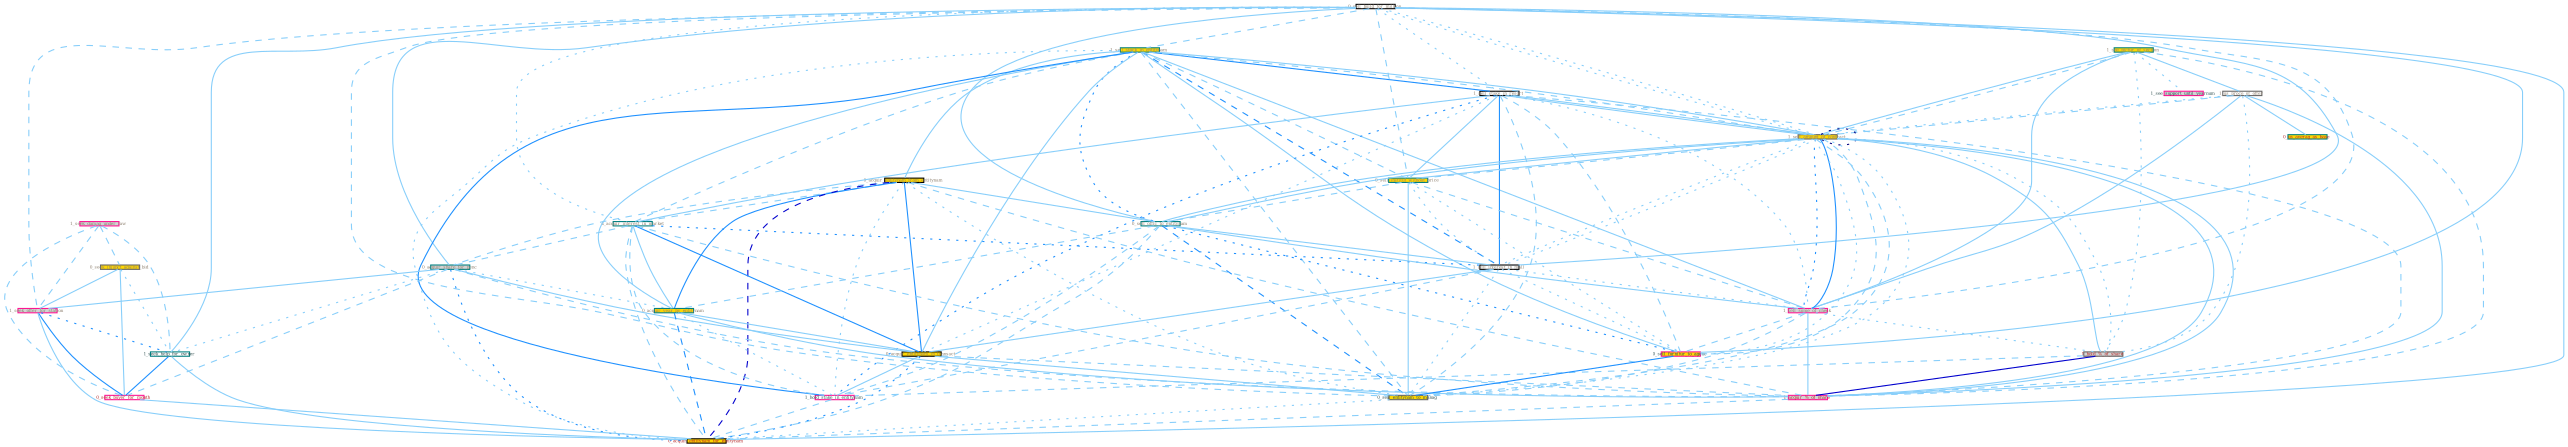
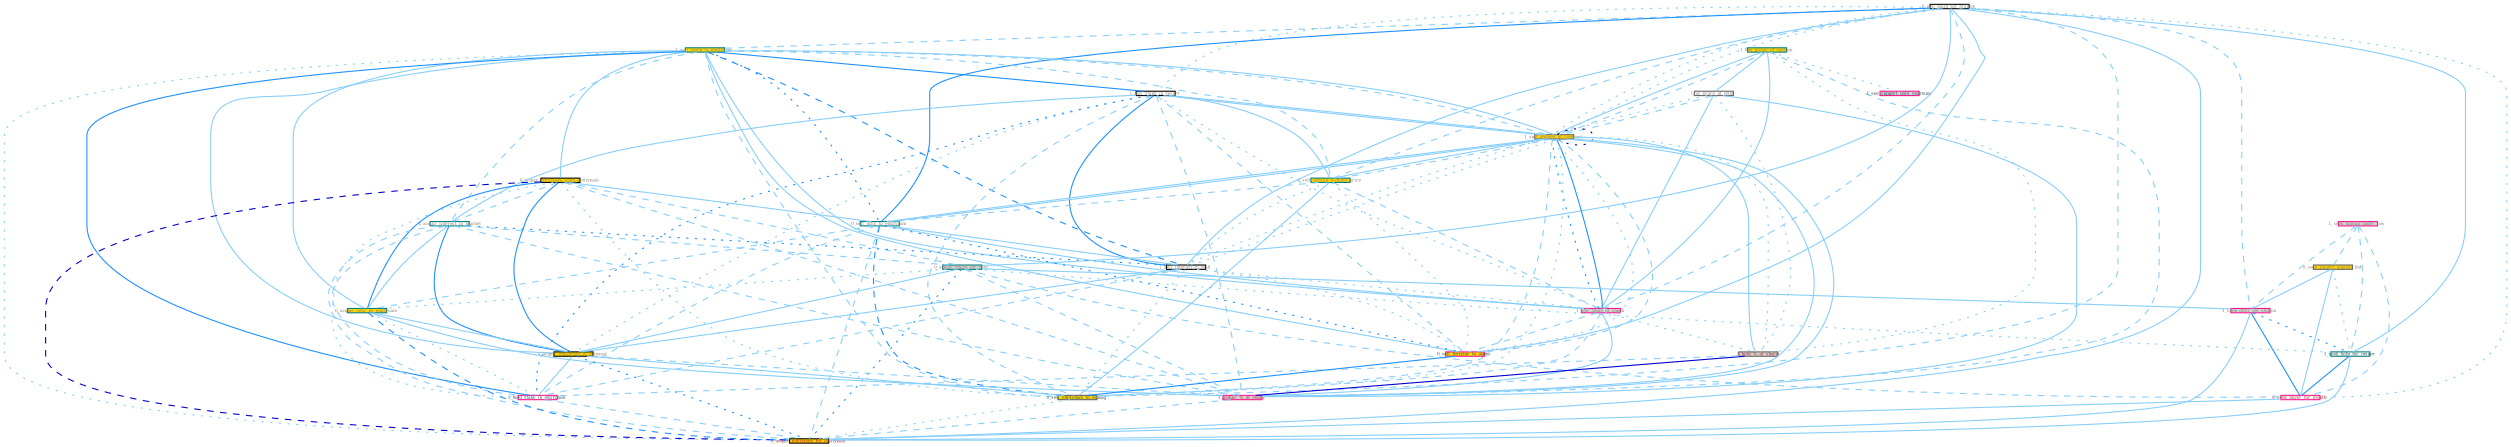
edge "0_sell_build_for_million" -- "4_acquir_interest_in_market": now "0_sell_build_for_million" -- "0_seek_buyer_for_month"
edge "0_sell_build_for_million" -- "0_sell_offic_to_entitynam": color #87cefa -> #1e90ff
node "0_us_averag_as_base": removed
